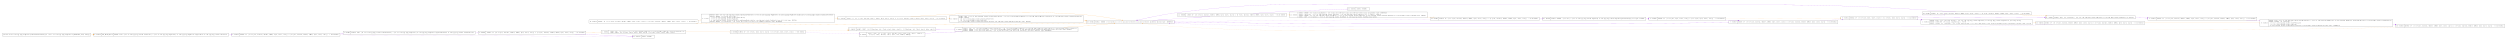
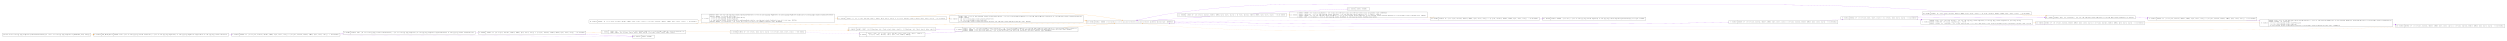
node "16: 0x0035": removed
